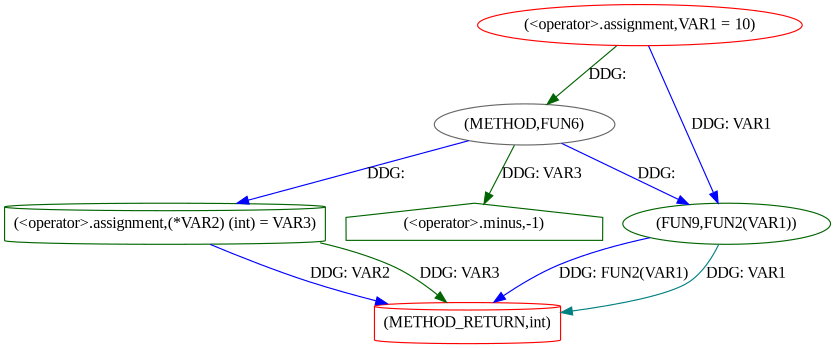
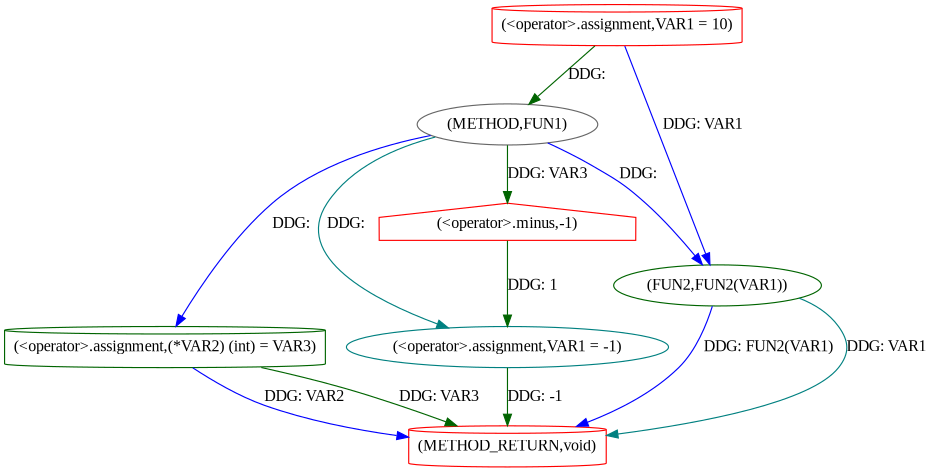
node "(<operator>.assignment,VAR1 = 10)": shape ellipse -> cylinder
node "(METHOD,FUN6)": label "(METHOD,FUN6)" -> "(METHOD,FUN1)"
node "(<operator>.minus,-1)": color darkgreen -> red
node "(FUN9,FUN2(VAR1))": label "(FUN9,FUN2(VAR1))" -> "(FUN2,FUN2(VAR1))"
node "(METHOD_RETURN,int)": label "(METHOD_RETURN,int)" -> "(METHOD_RETURN,void)"
node "(<operator>.assignment,VAR1 = -1)": added
